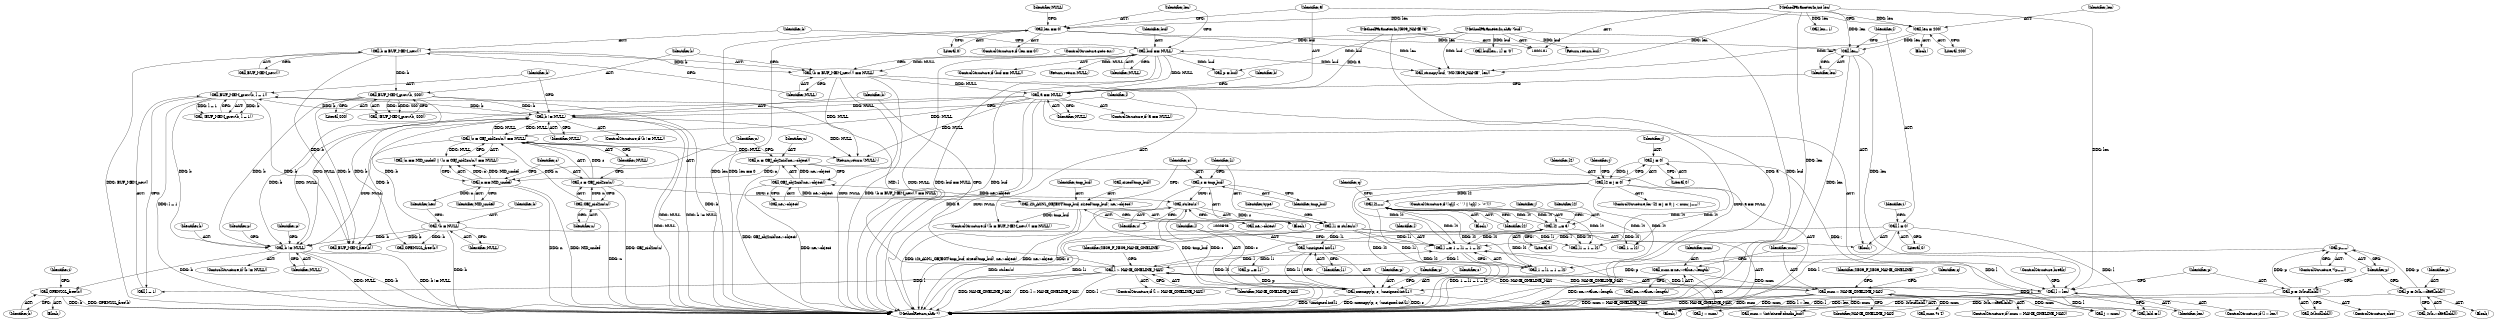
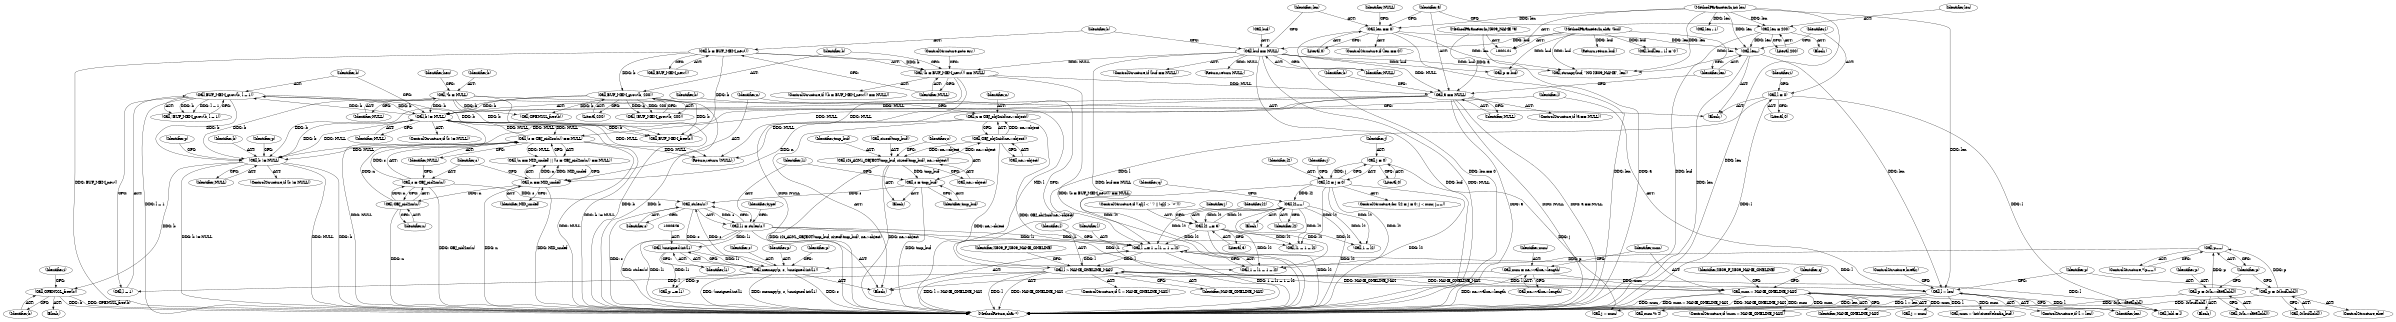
node "(Identifier,buf)": label "(Identifier,buf)" -> "(Call,buf)"
edge "(Call,n == NID_undef)" -> "(Identifier,hex)": now "(Call,n == NID_undef)" -> "(Call,OBJ_nid2sn(n))"
edge "(Call,i2t_ASN1_OBJECT(tmp_buf, sizeof(tmp_buf), ne->object))" -> "(ControlStructure,if ((b = BUF_MEM_new()) == NULL))": now "(Call,i2t_ASN1_OBJECT(tmp_buf, sizeof(tmp_buf), ne->object))" -> "(Call,s = tmp_buf)"
edge "(Call,p += l1)" -> "(Call,memcpy(p, s, (unsigned int)l1))": reversed
